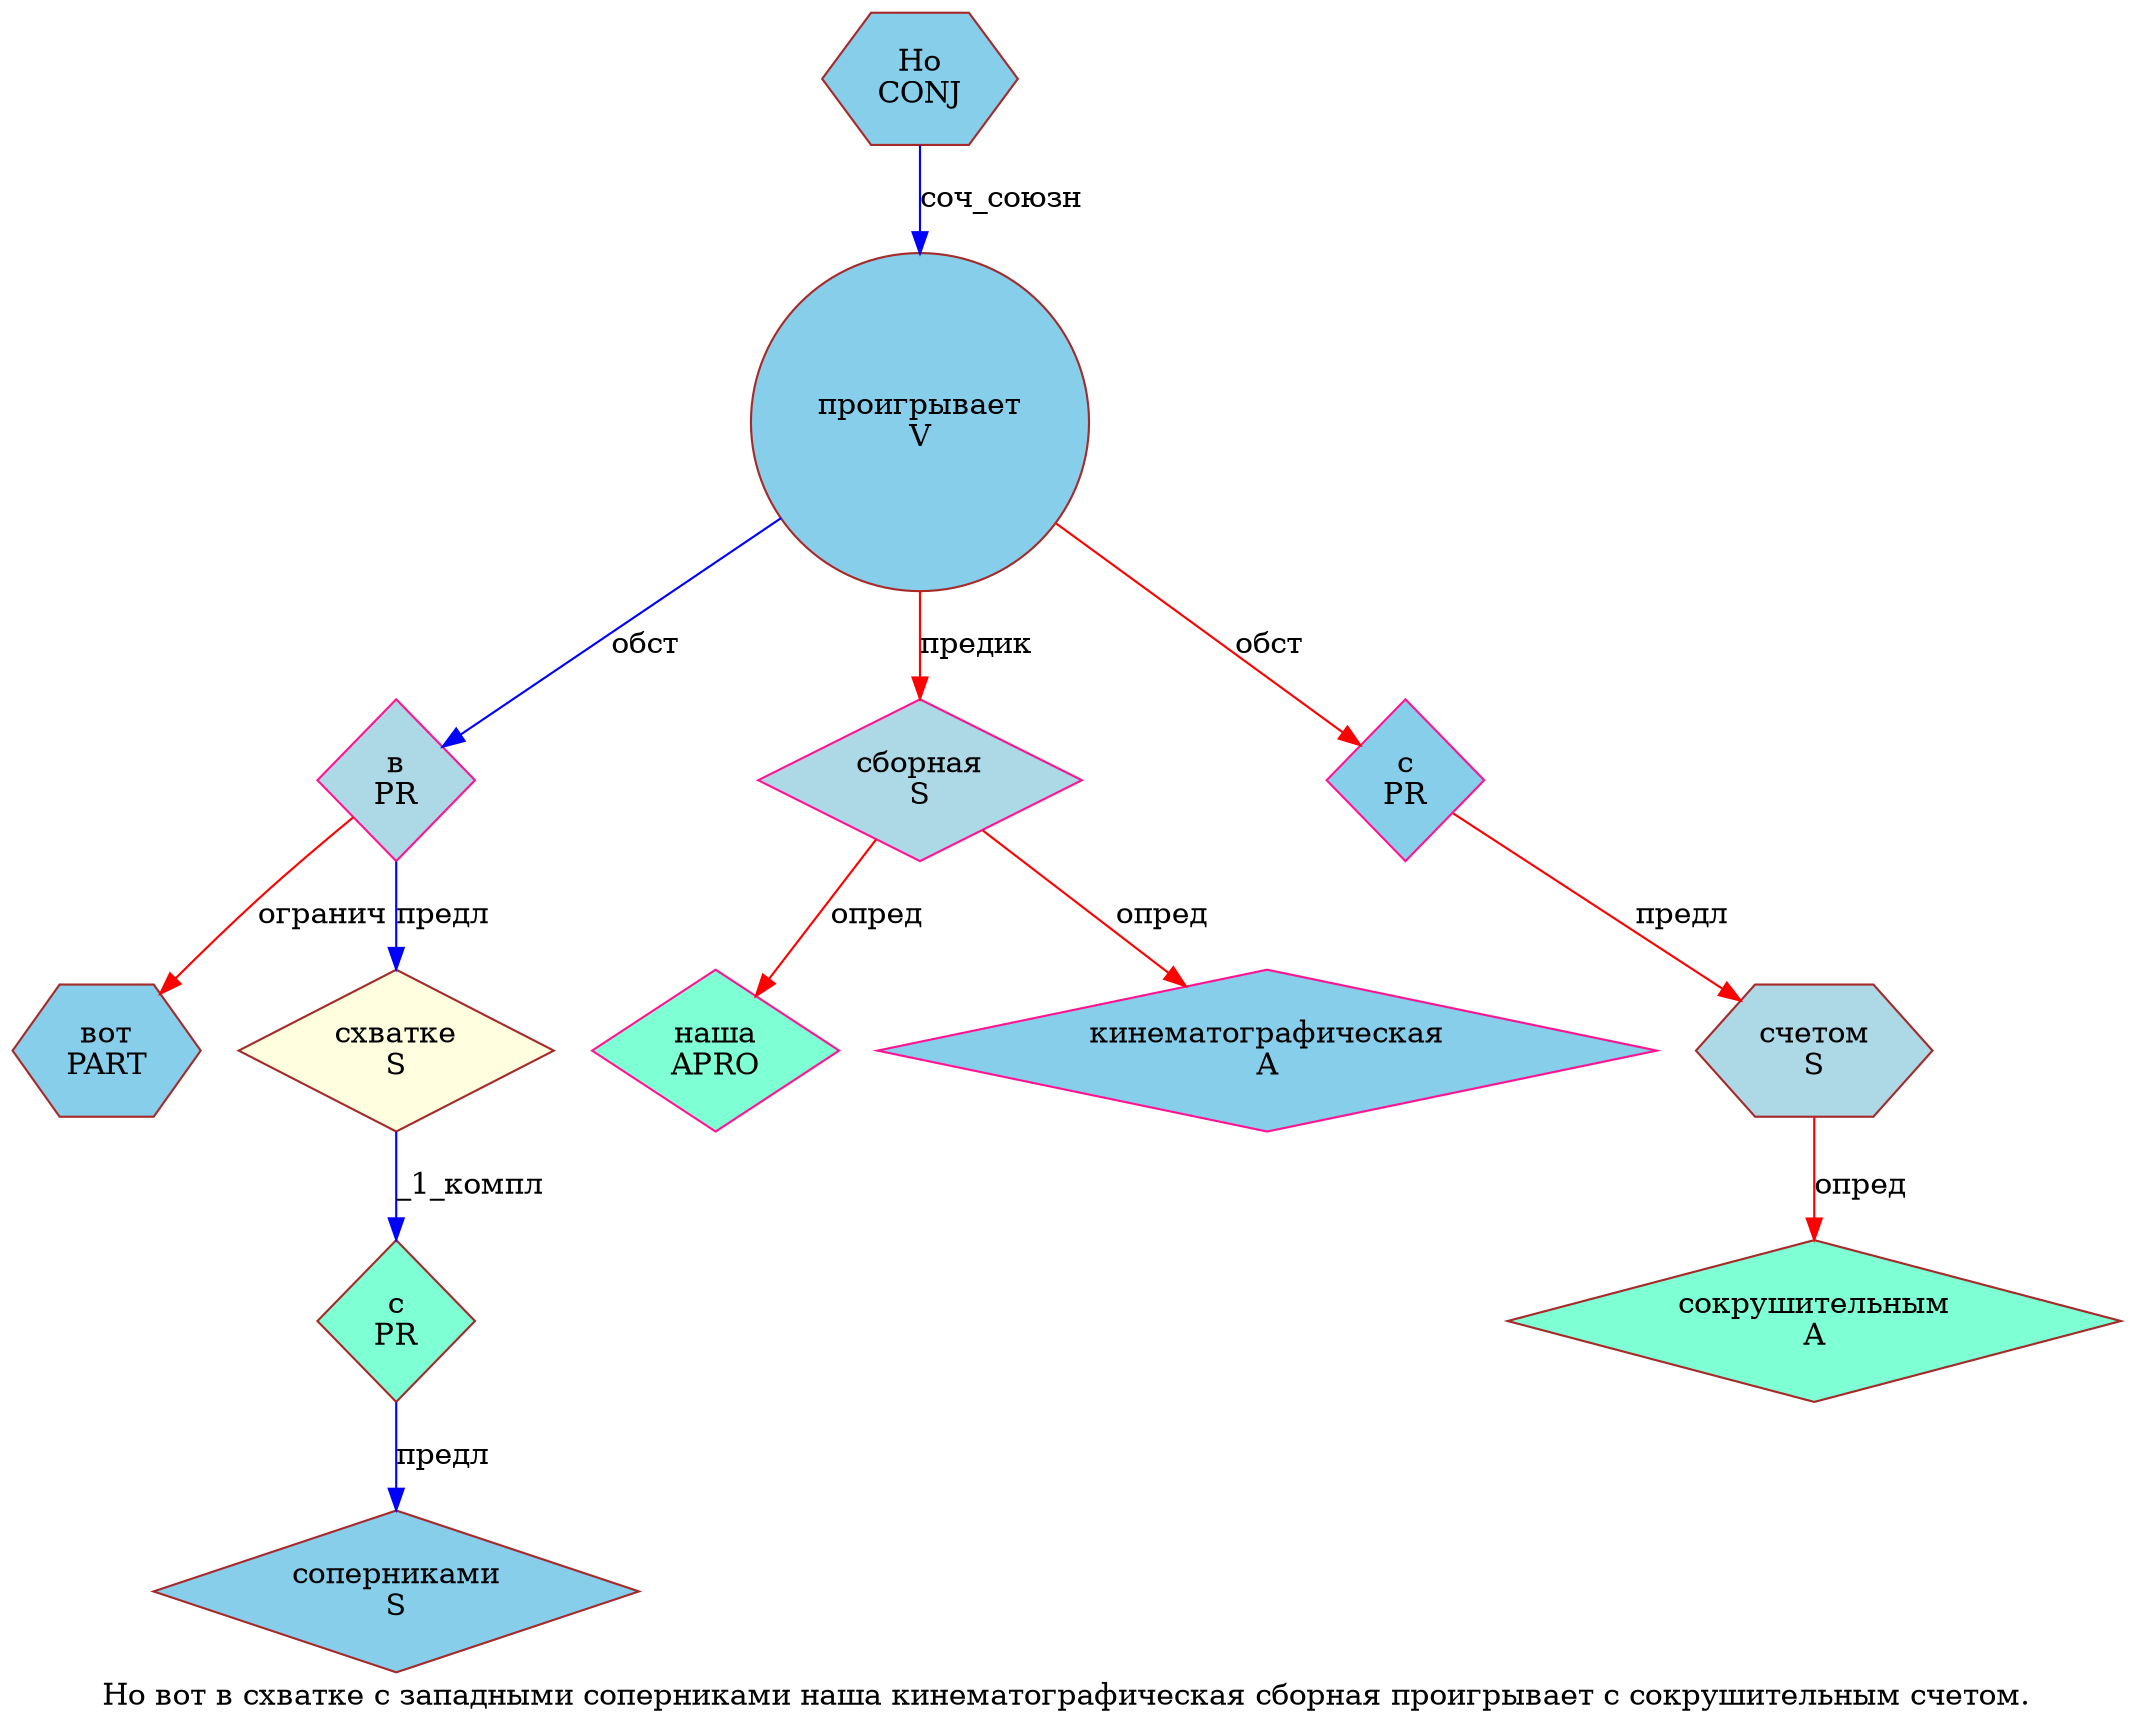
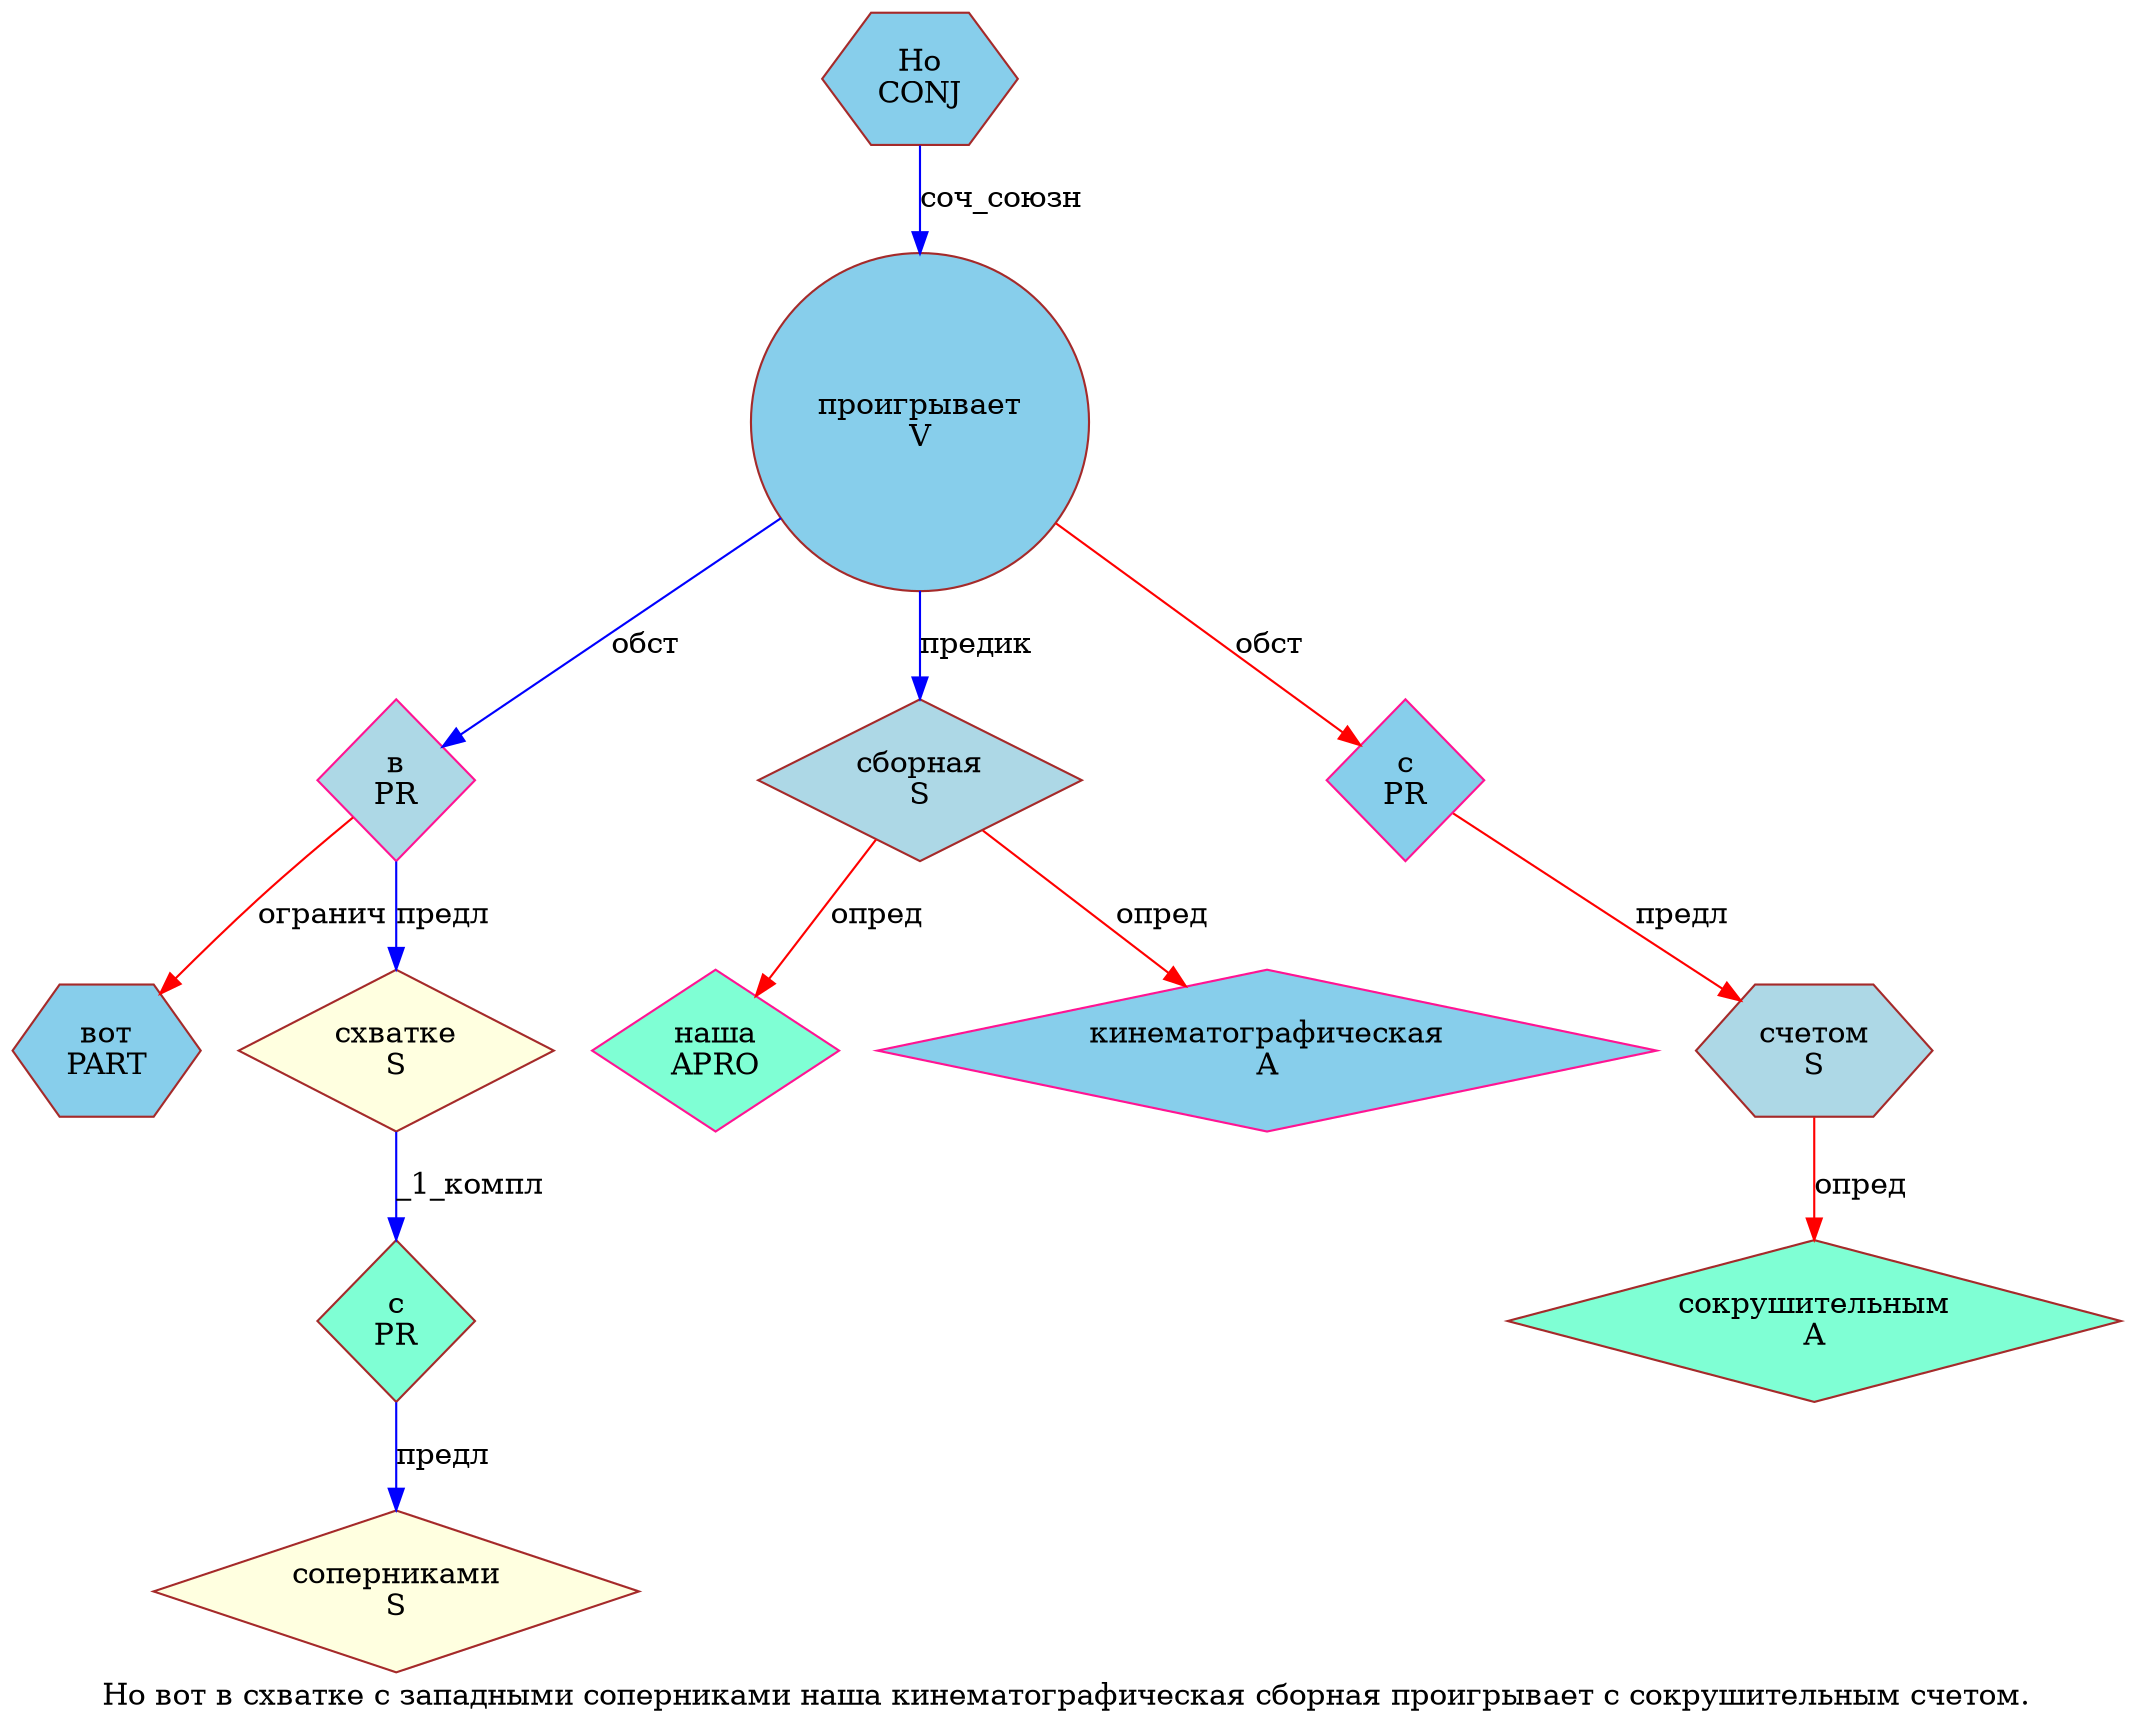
edge "проигрывает V" -> "сборная S": color red -> blue
node "сборная S": color deeppink -> brown
node "соперниками S": fillcolor skyblue -> lightyellow
